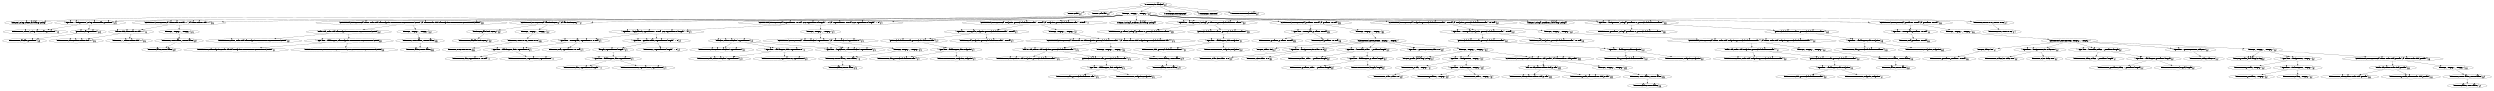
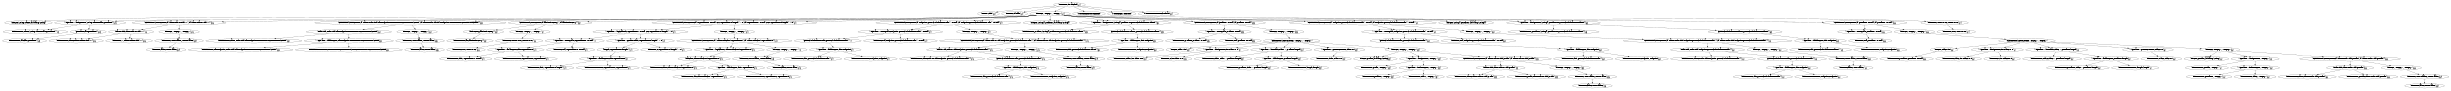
edge "(matches,name.matches(regexPattern))" -> "(<operator>.logicalNot,!name.matches(regexPattern))": reversed
edge "(IDENTIFIER,prefix,<empty>)" -> "(IDENTIFIER,$idx1,$idx1++)": now "(<operator>.postIncrement,$idx1++)" -> "(IDENTIFIER,$idx1,$idx1++)"
